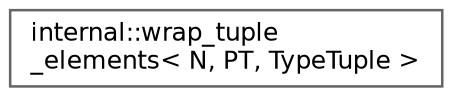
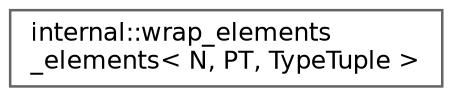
node "internal::wrap_tuple _elements< N, PT, TypeTuple >": label "internal::wrap_tuple _elements< N, PT, TypeTuple >" -> "internal::wrap_elements _elements< N, PT, TypeTuple >"
